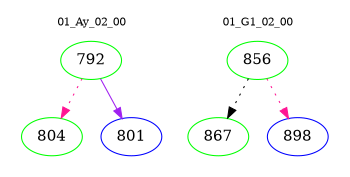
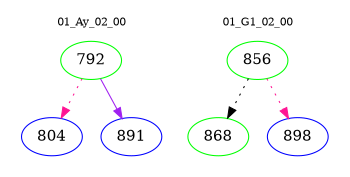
node "804": color green -> blue
node "801": label "801" -> "891"
node "867": label "867" -> "868"
